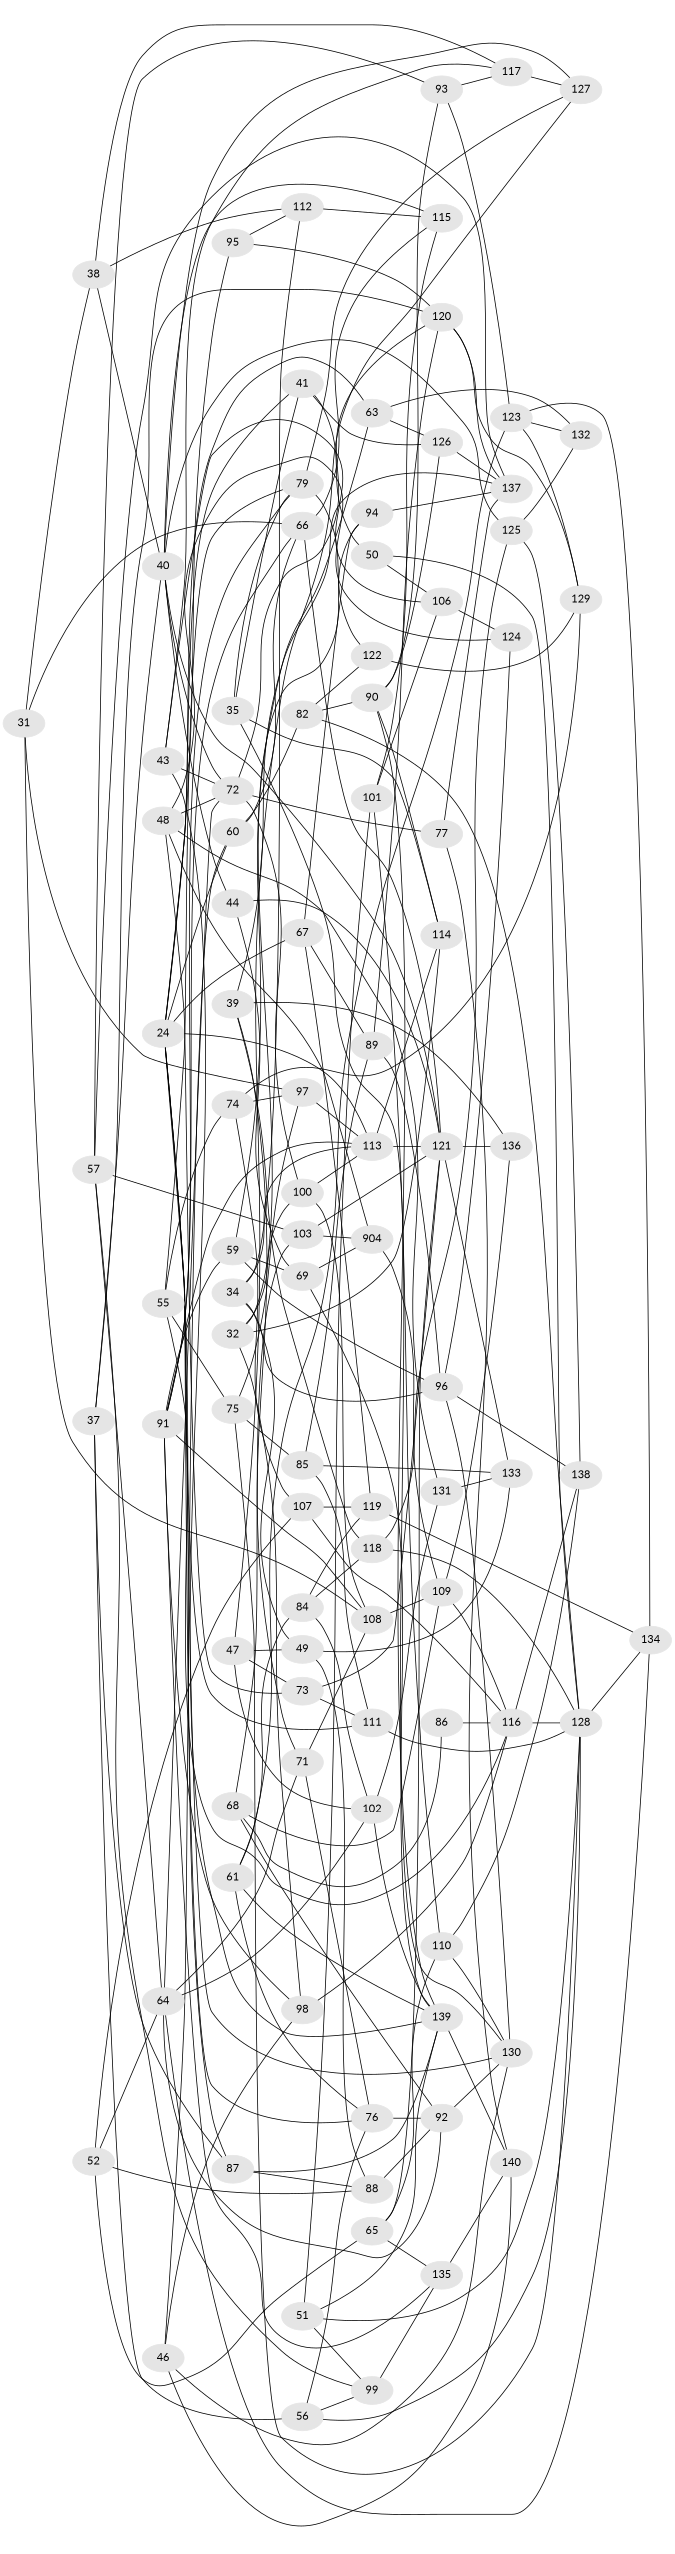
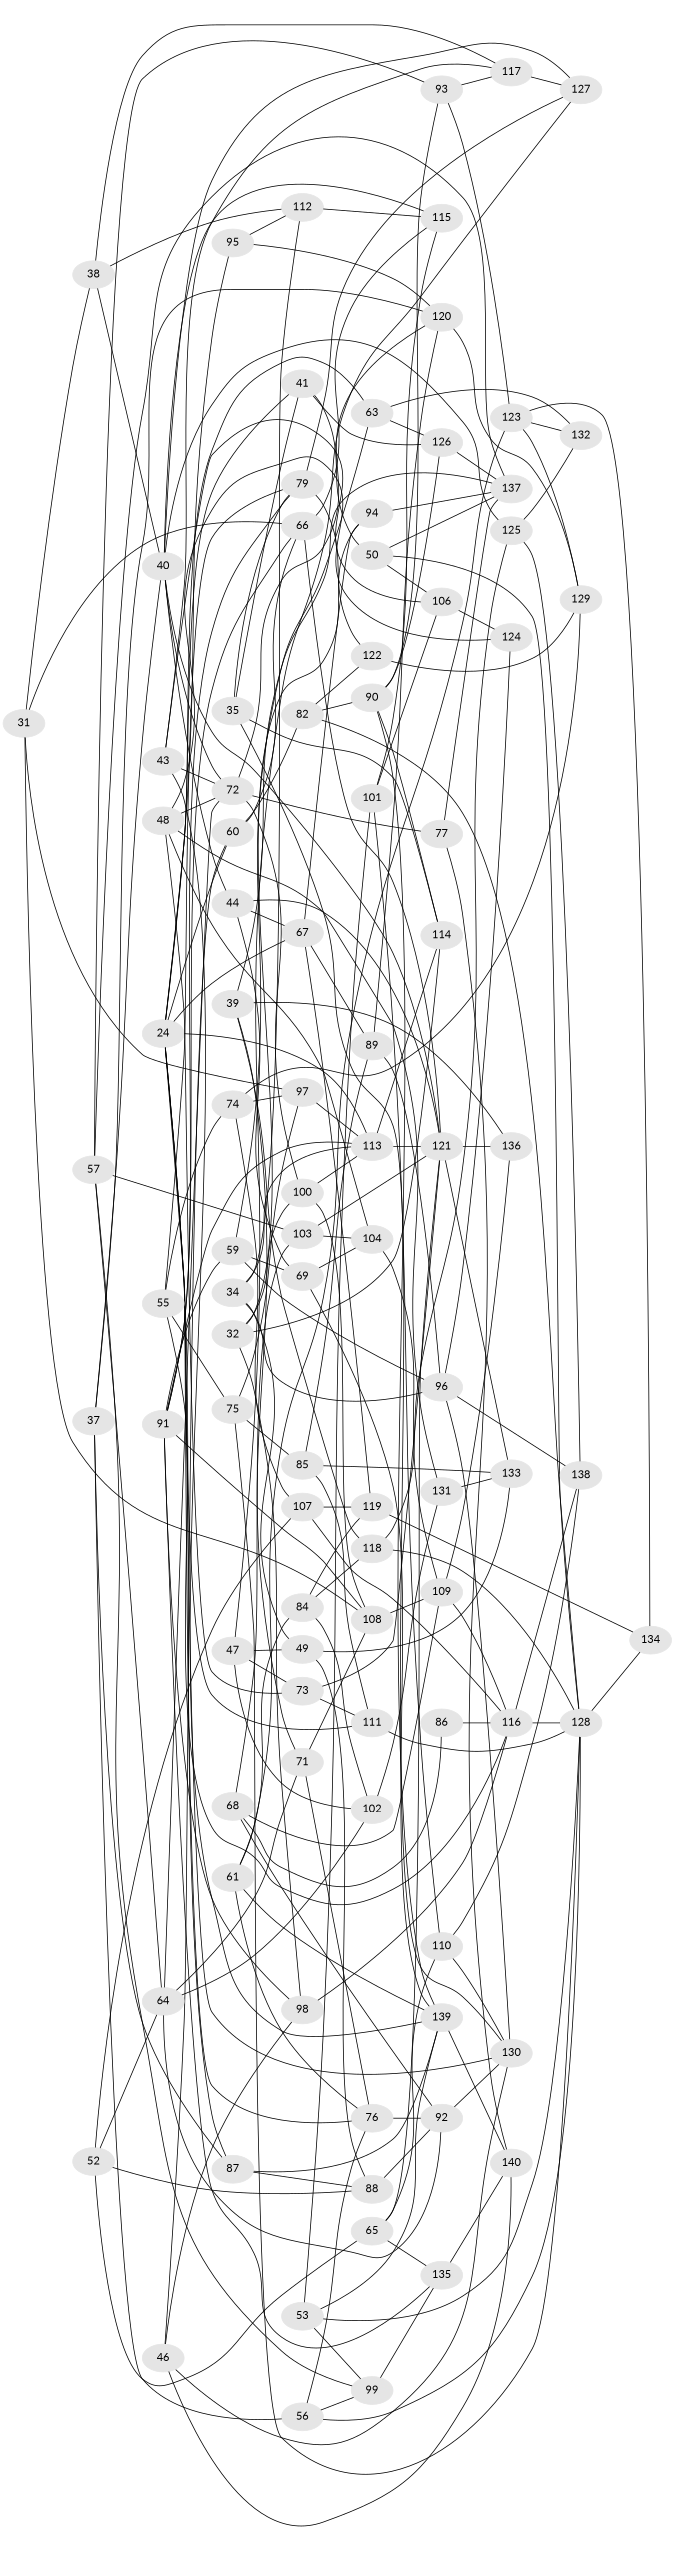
edge "120" -- "137": now "50" -- "137"
edge "44" -- "67": added
node "904": label "904" -> "104"
edge "102" -- "139": removed
node "51": label "51" -> "53"
edge "134" -- "64": removed
